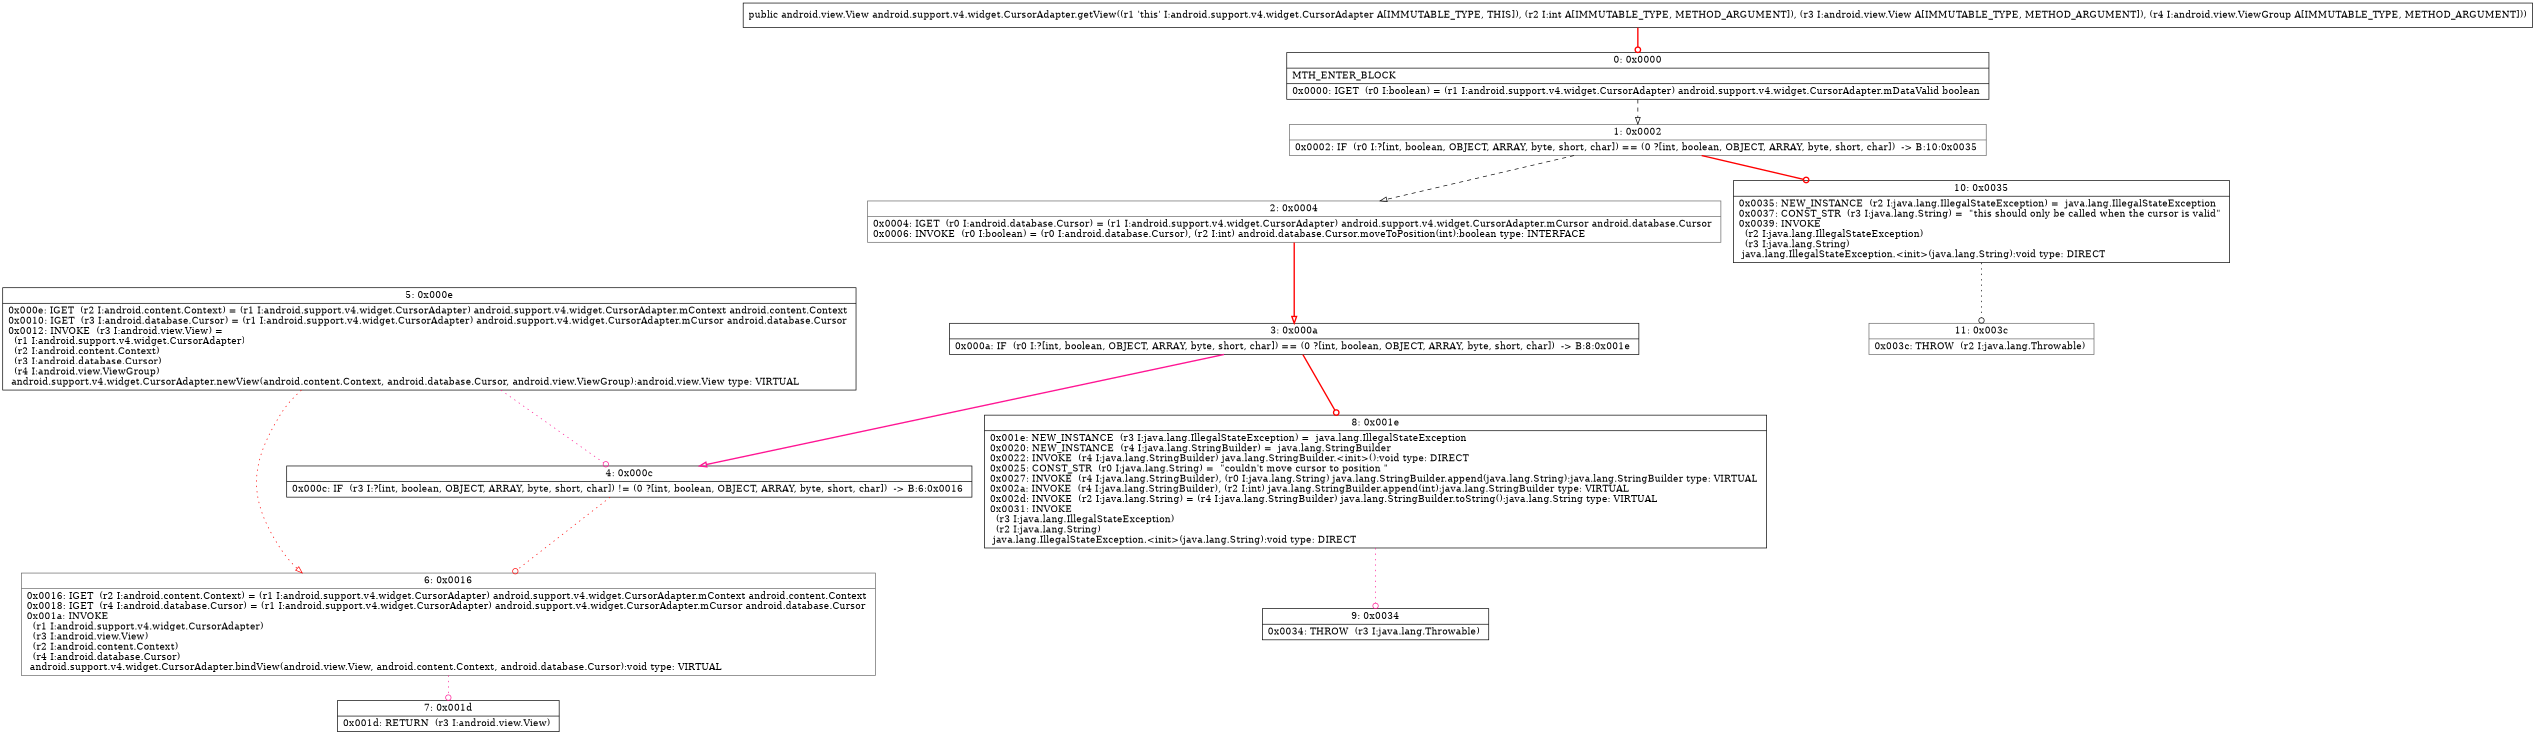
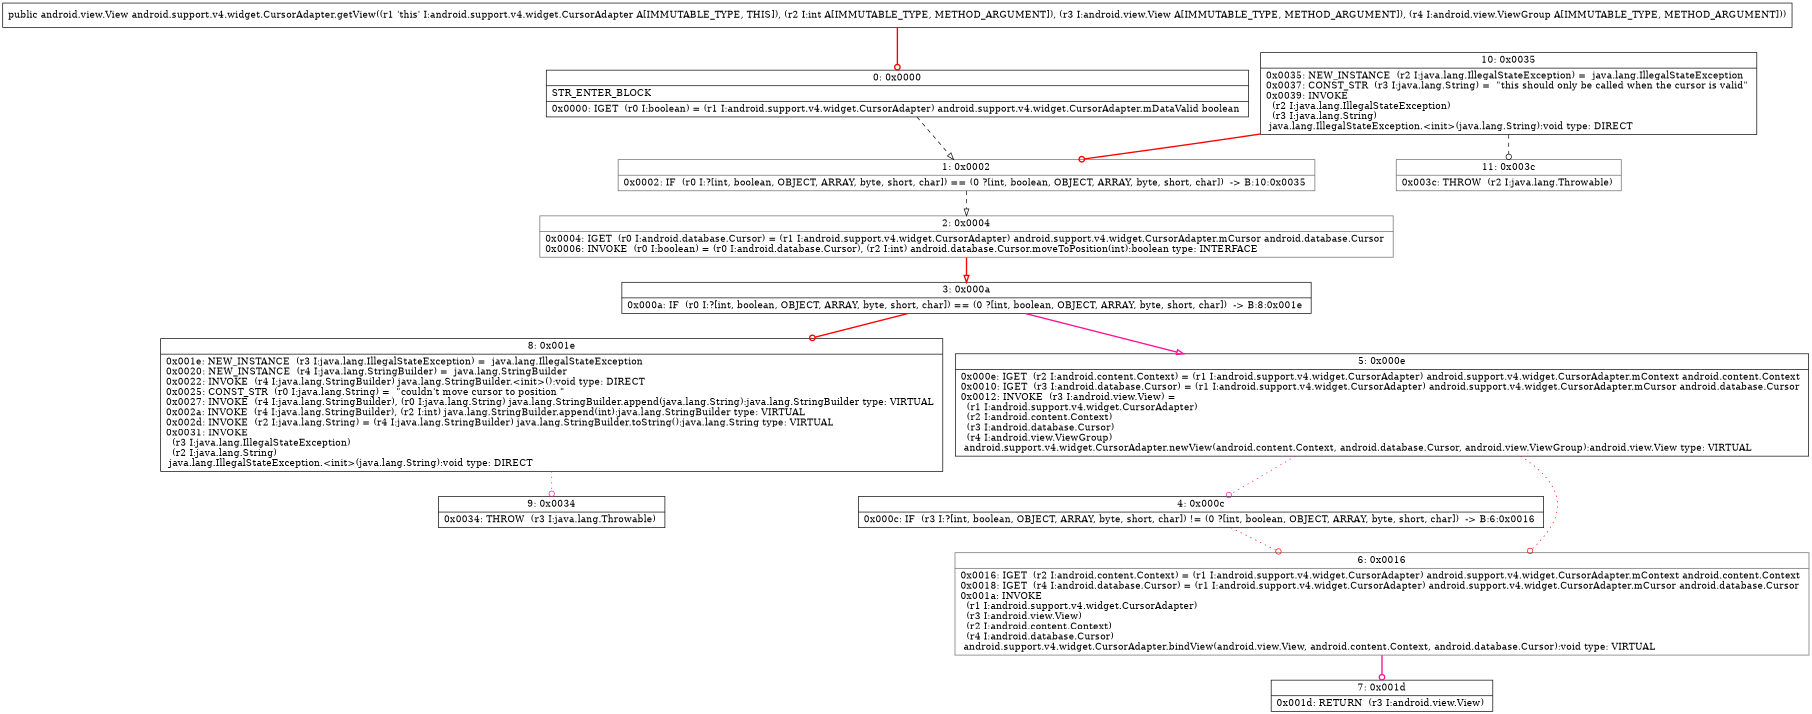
node "0: 0x0000": text "MTH_ENTER_BLOCK" -> "STR_ENTER_BLOCK"
edge "1: 0x0002" -> "10: 0x0035": reversed
edge "10: 0x0035" -> "11: 0x003c": style dotted -> dashed
edge "3: 0x000a" -> "4: 0x000c": now "3: 0x000a" -> "5: 0x000e"
edge "5: 0x000e" -> "6: 0x0016": arrowhead onormal -> odot
edge "6: 0x0016" -> "7: 0x001d": style dotted -> bold
